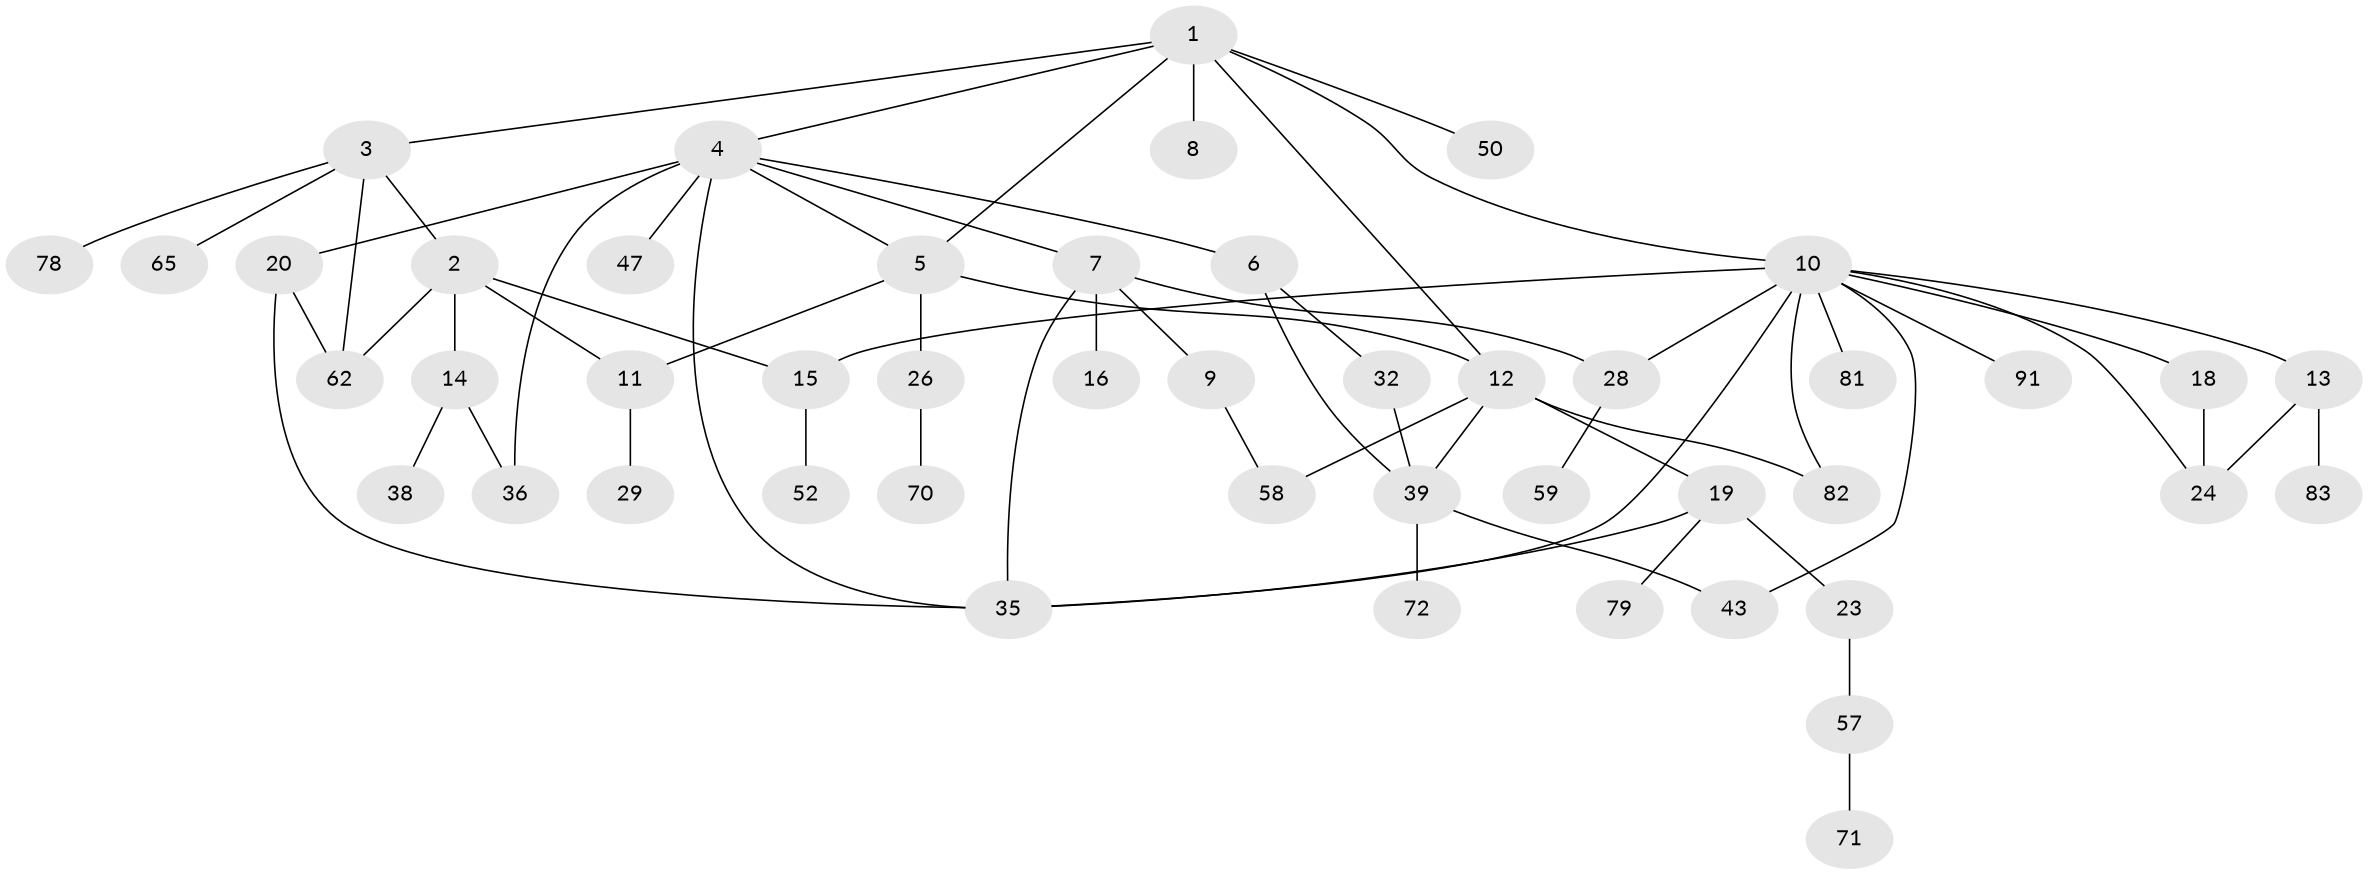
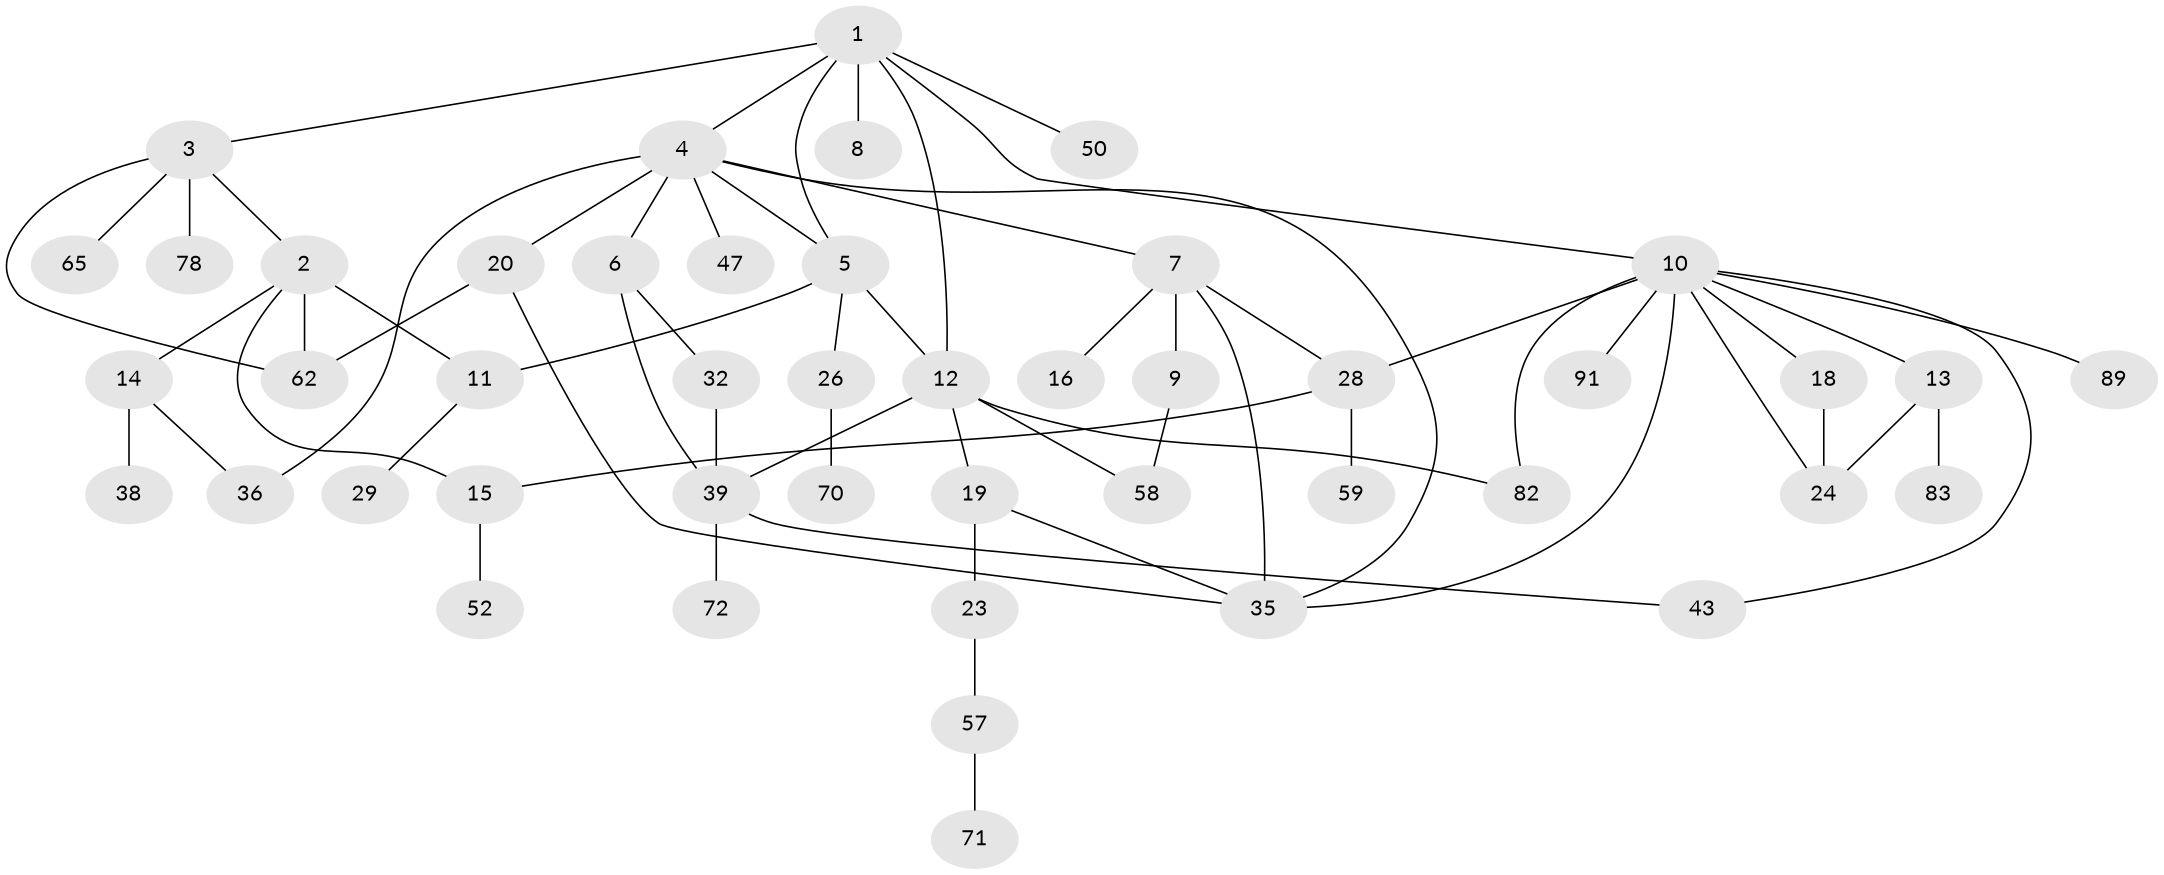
edge "10" -- "15": now "28" -- "15"
node "81": label "81" -> "89"
node "79": removed
